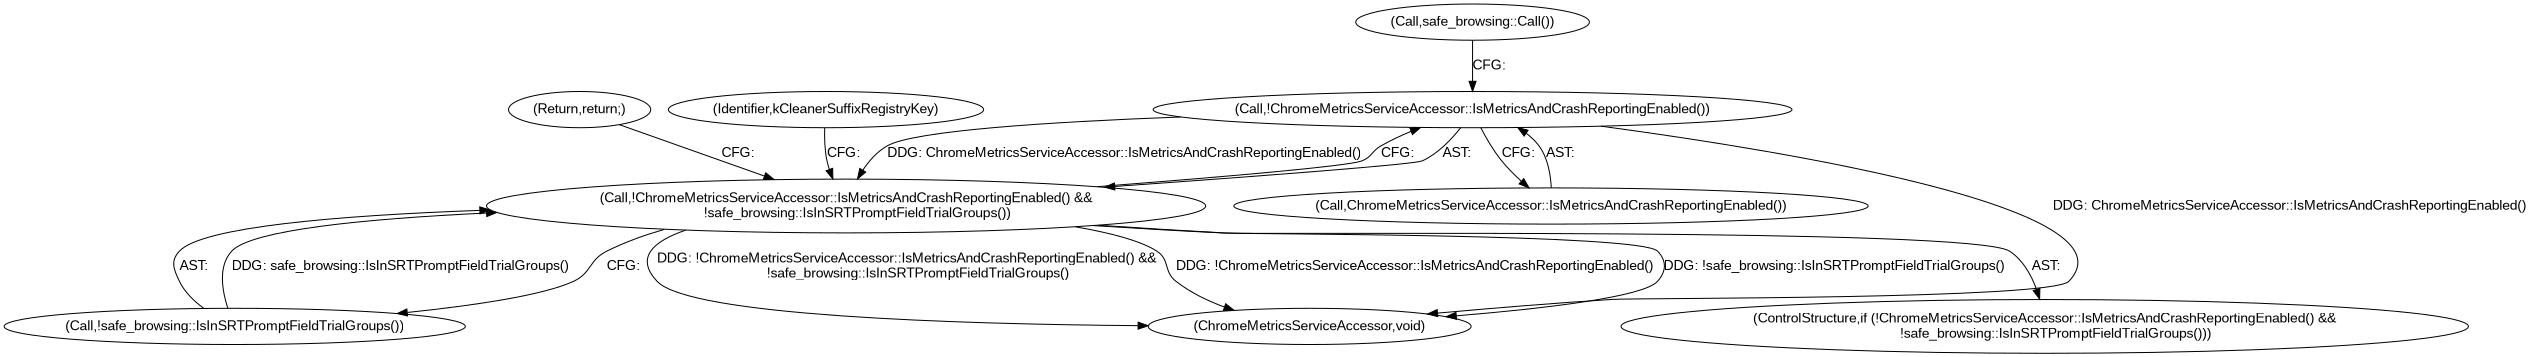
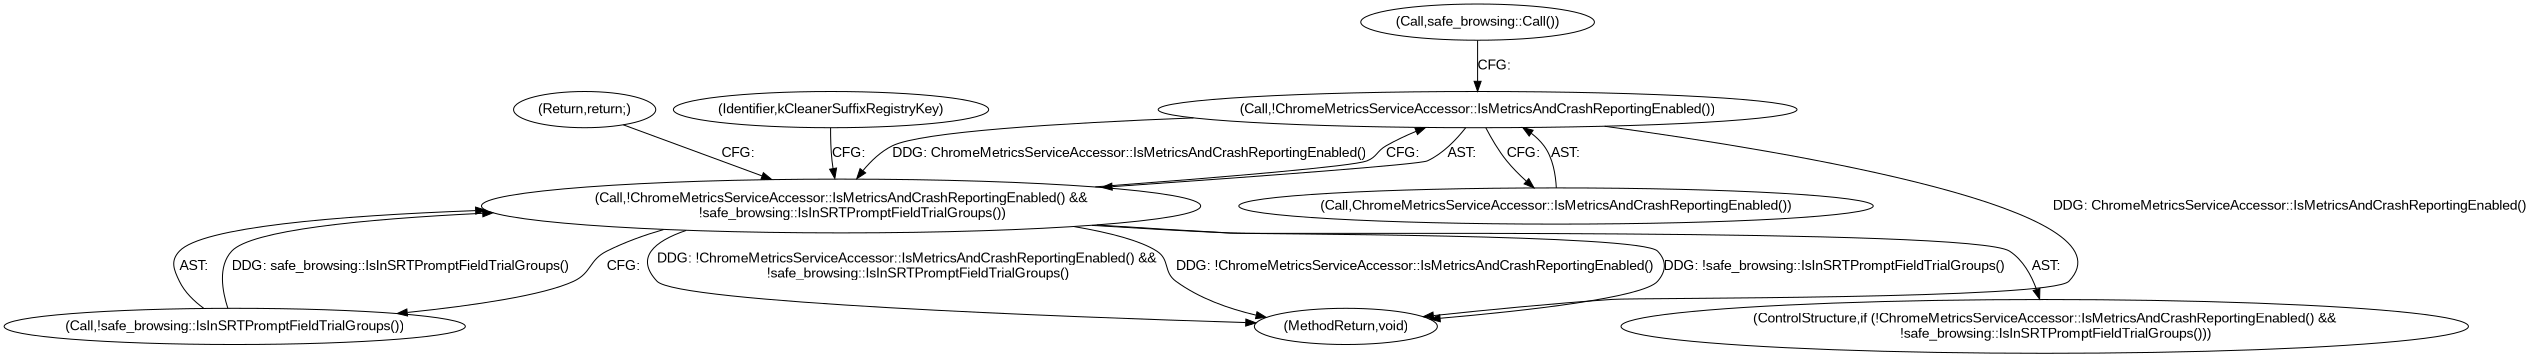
node "(ChromeMetricsServiceAccessor,void)": label "(ChromeMetricsServiceAccessor,void)" -> "(MethodReturn,void)"
